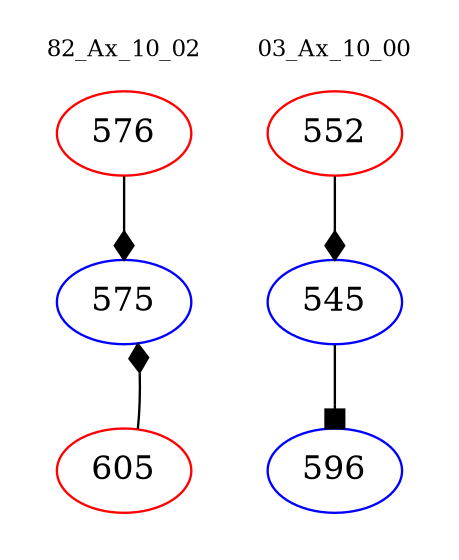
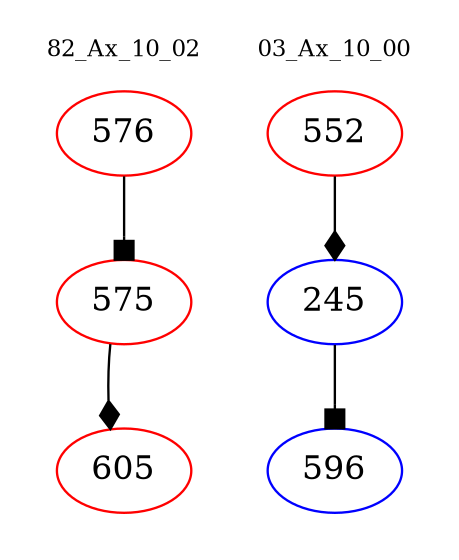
edge "576" -> "575": arrowhead diamond -> box
node "575": color blue -> red
node "545": label "545" -> "245"
edge "605" -> "575": reversed
